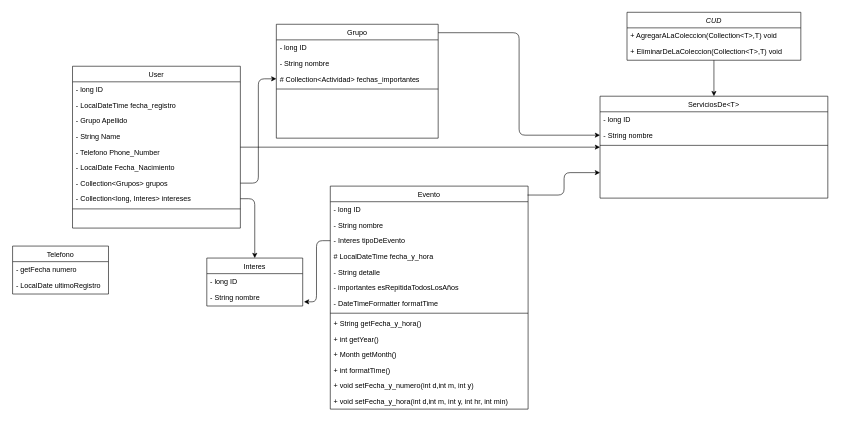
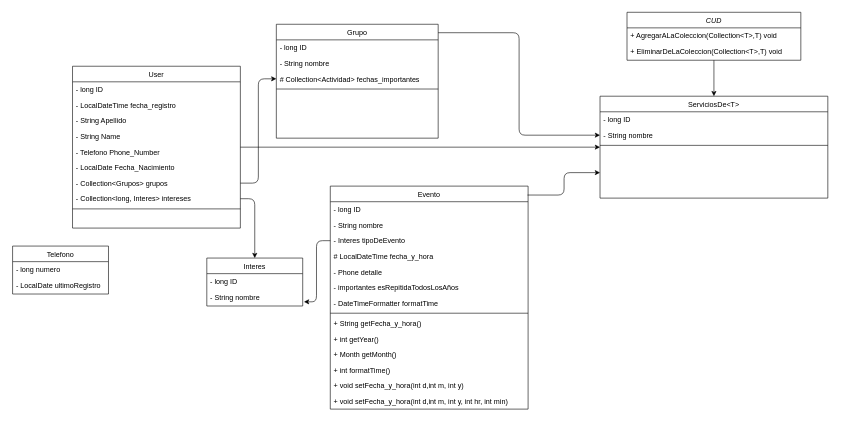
node "- Grupo Apellido": label "- Grupo Apellido" -> "- String Apellido"
node "- getFecha numero": label "- getFecha numero" -> "- long numero"
node "- String detalle": label "- String detalle" -> "- Phone detalle"
node "+ void setFecha_y_numero(int d,int m, int y)": label "+ void setFecha_y_numero(int d,int m, int y)" -> "+ void setFecha_y_hora(int d,int m, int y)"
